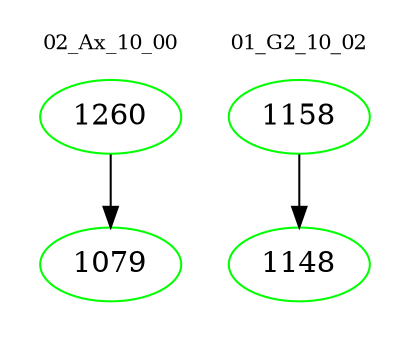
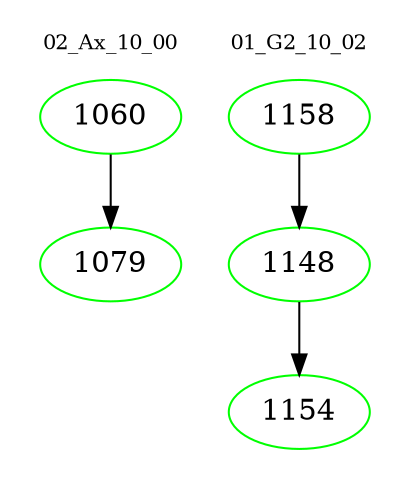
node "1260": label "1260" -> "1060"
node "1154": added
